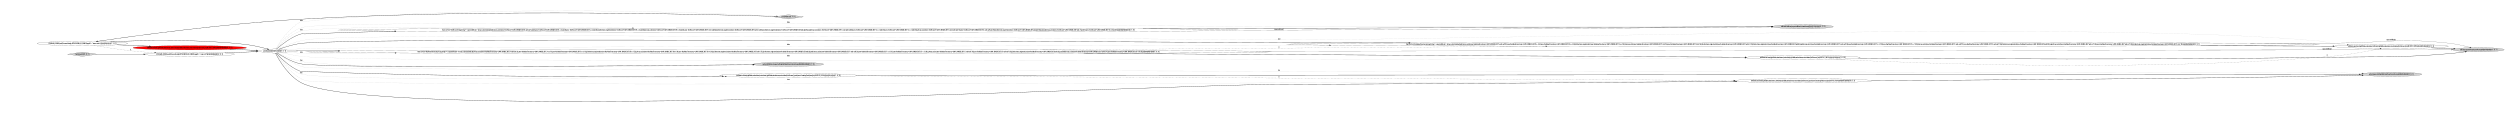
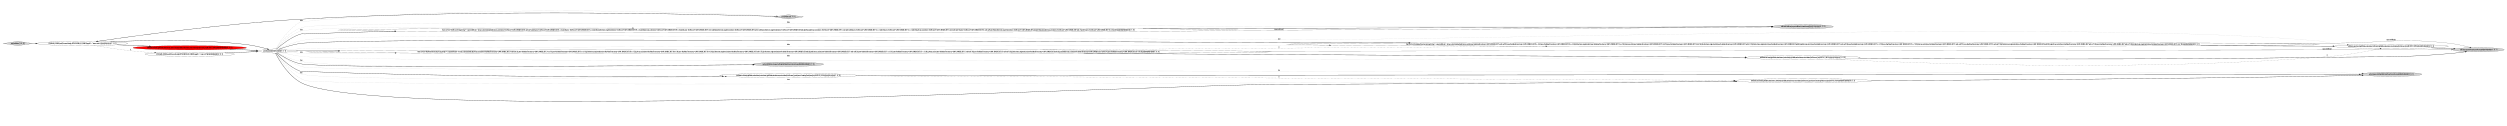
node "testLeftOuter['1', '0', '0']": added
node "testOuterLeft['0', '0', '1']": removed
